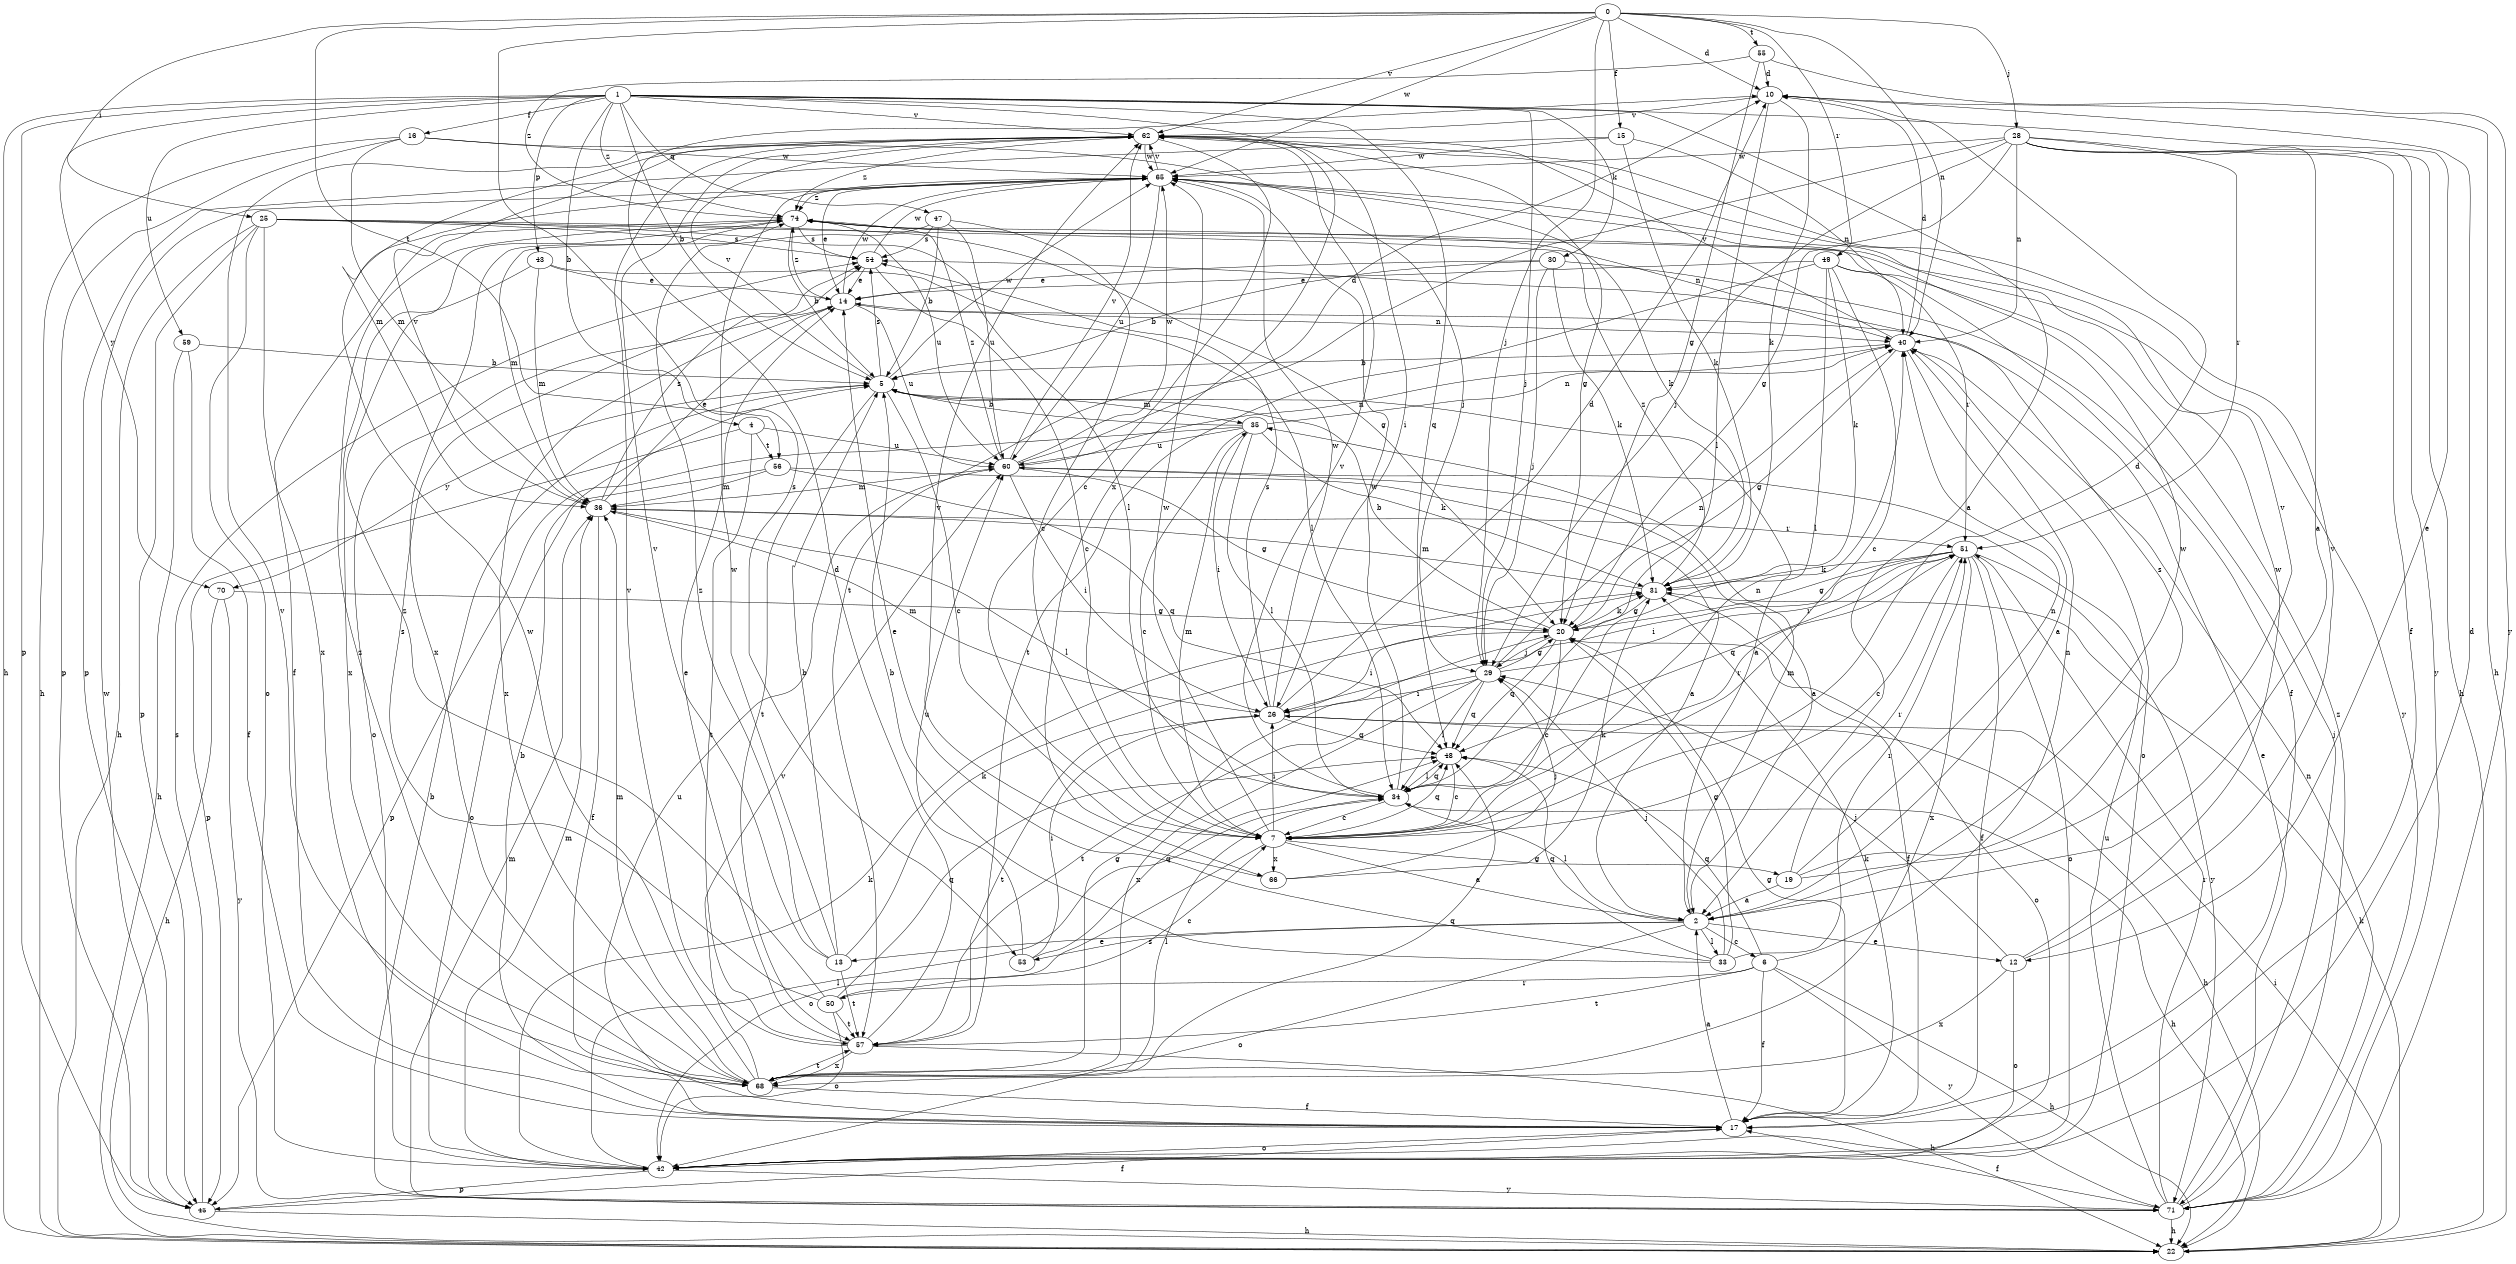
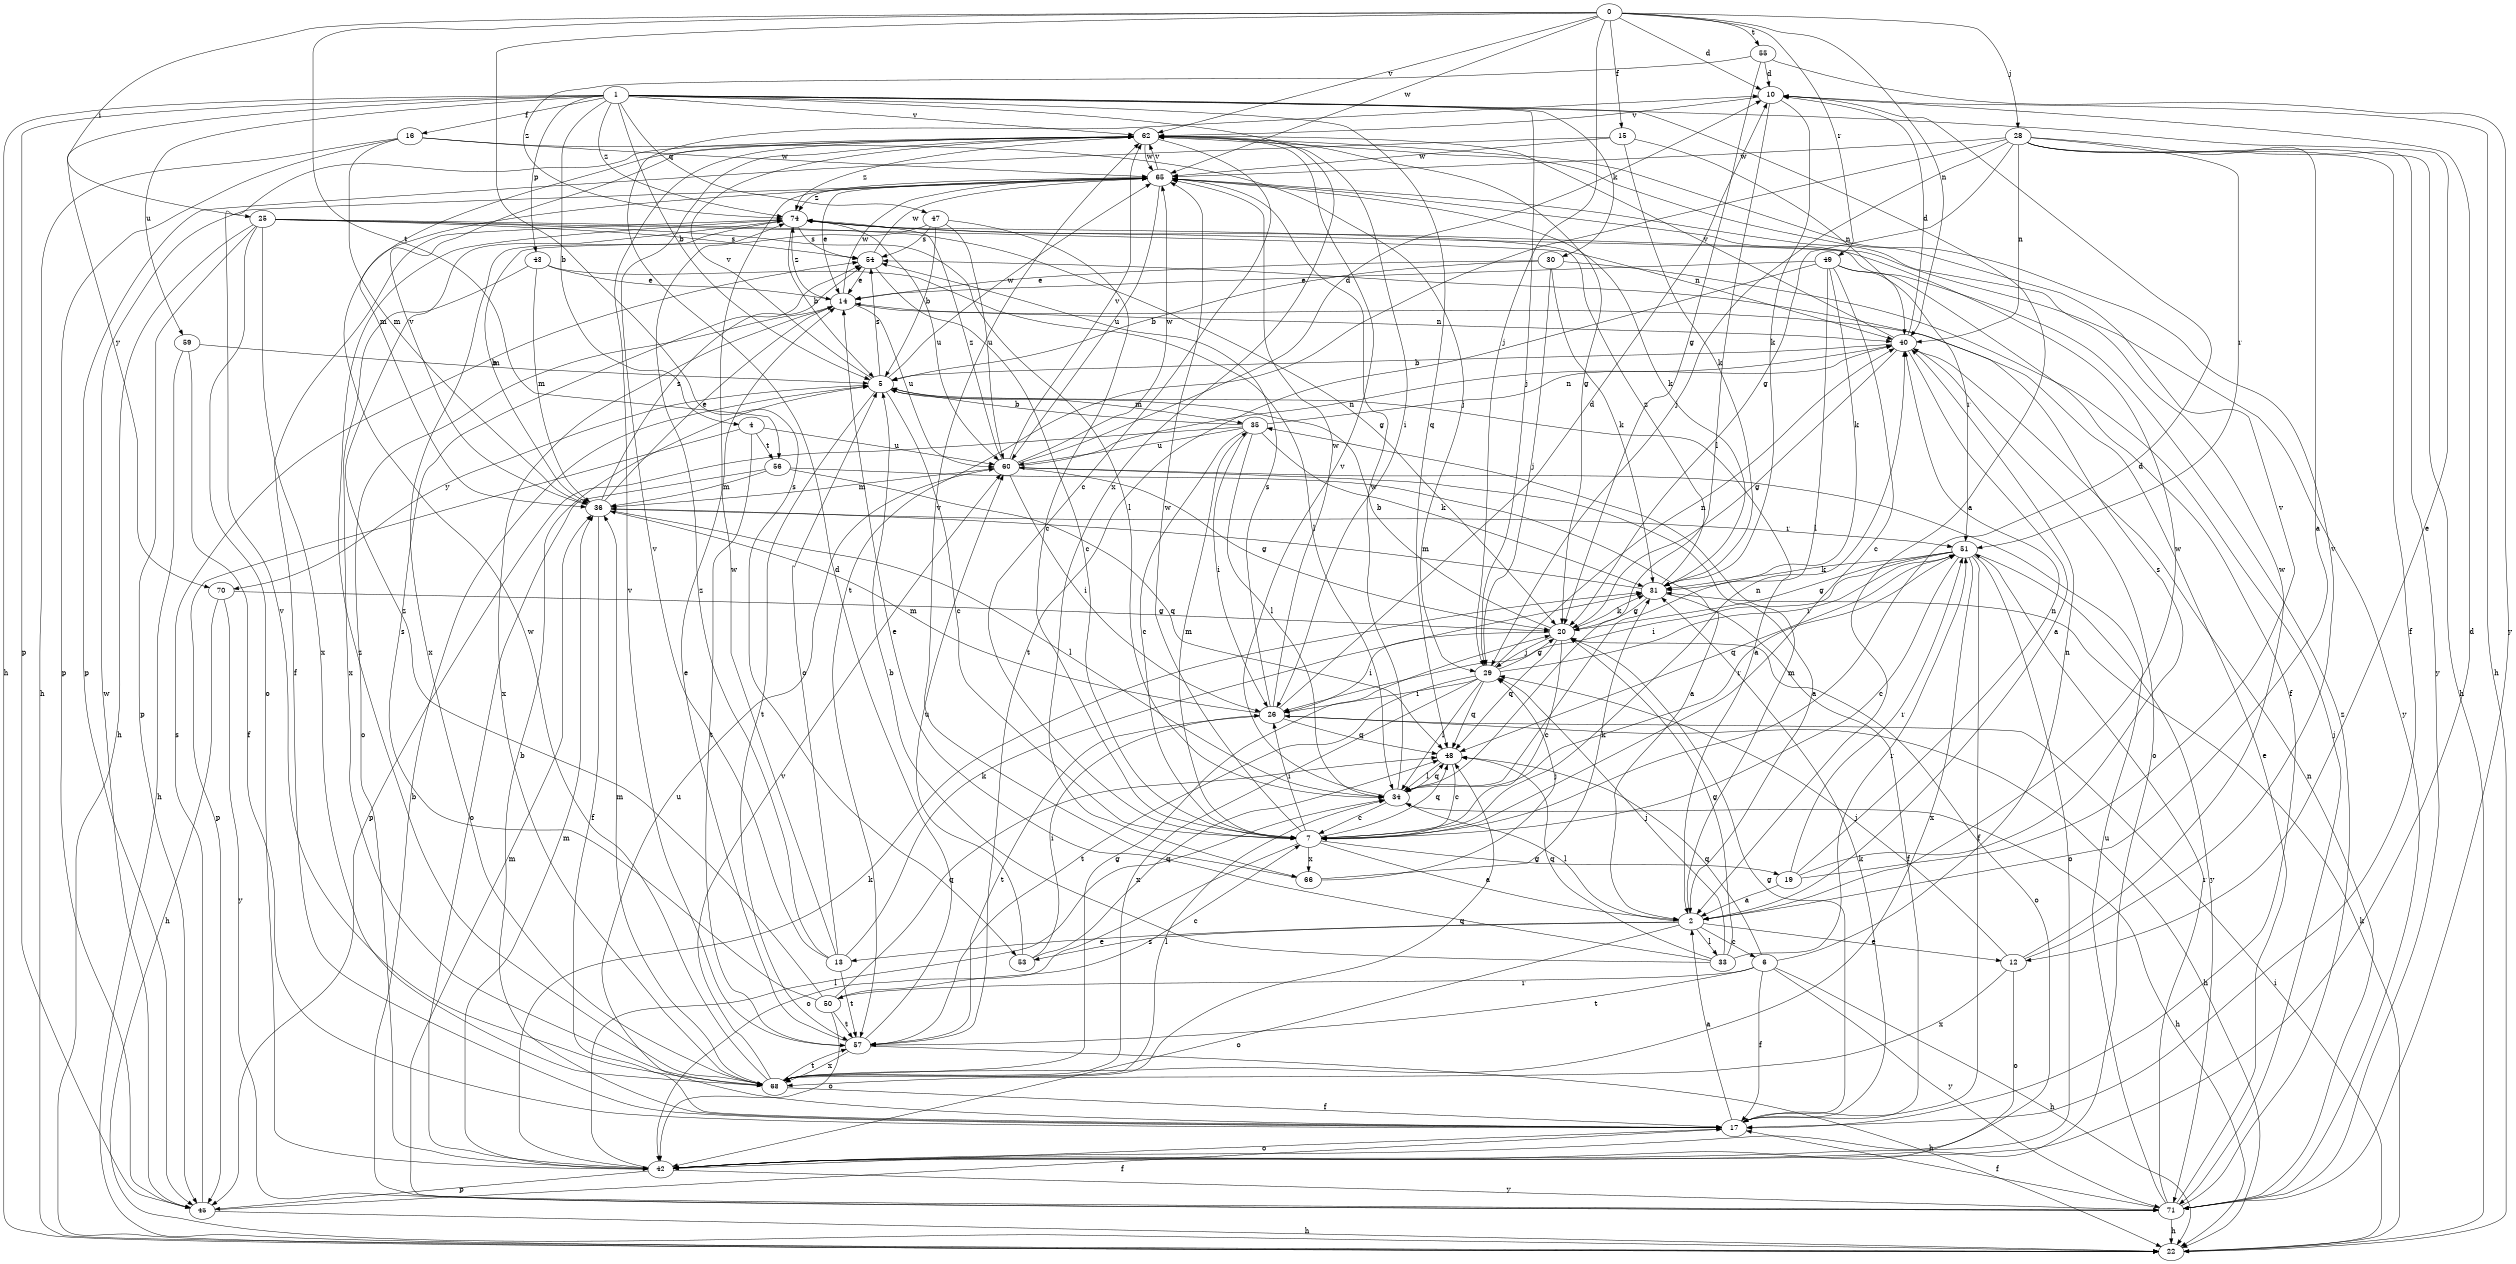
edge "13" -> "5": label "b" -> "o"
